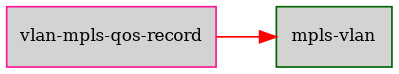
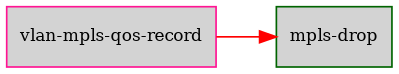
node "mpls-vlan": label "mpls-vlan" -> "mpls-drop"
